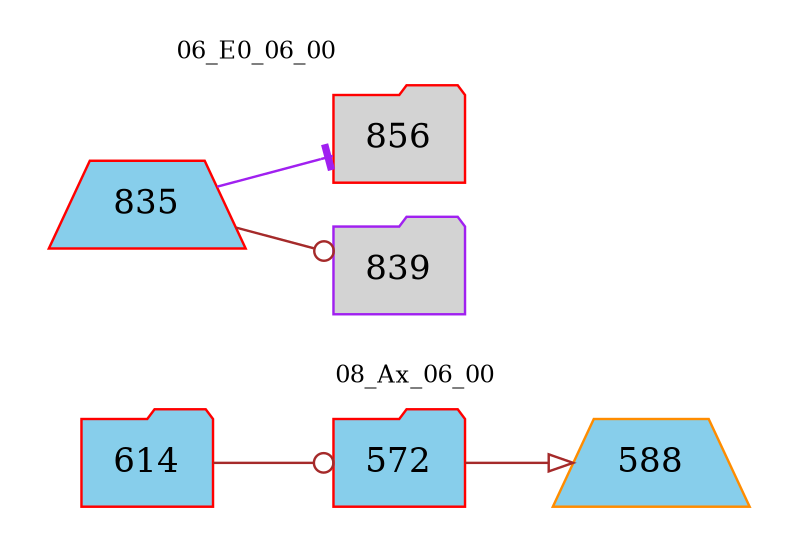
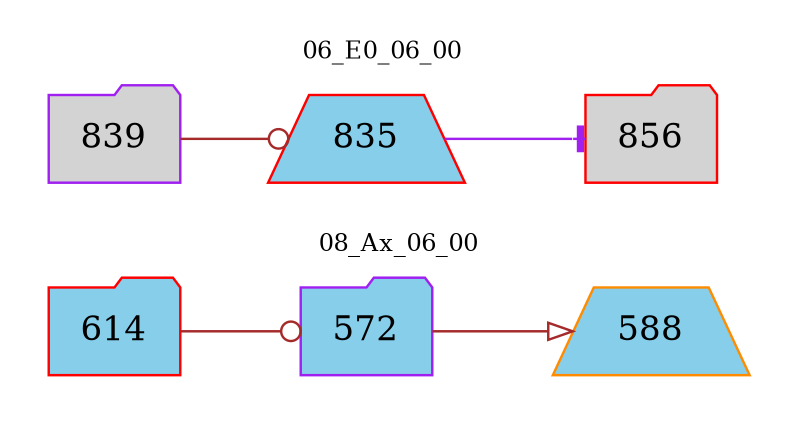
edge "835" -> "839": reversed
node "572": color red -> purple
